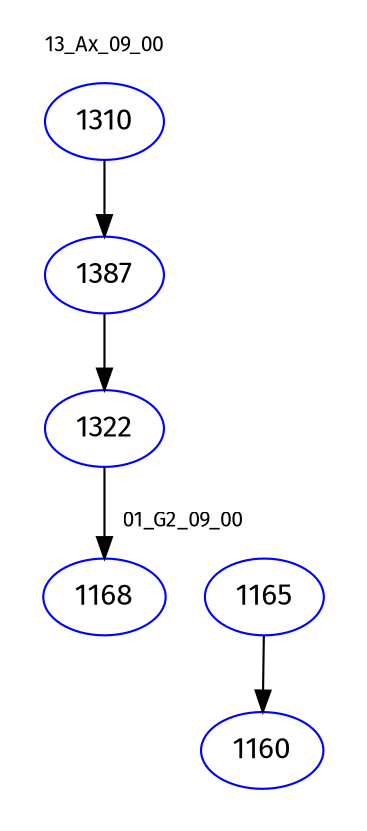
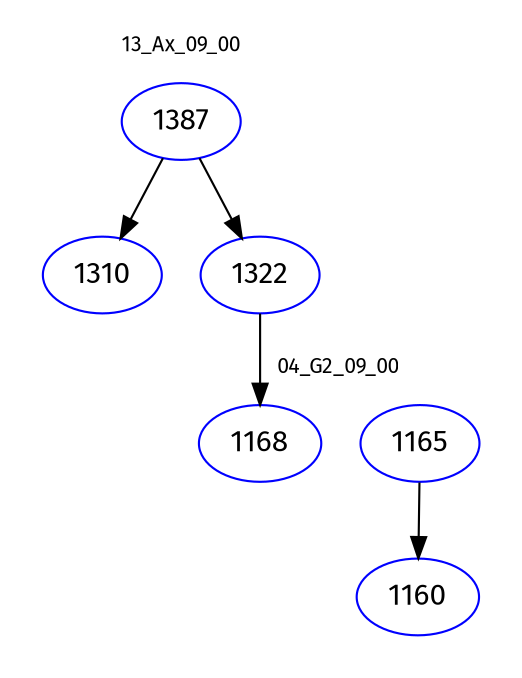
edge "1310" -> "1387": reversed
cluster "01_G2_09_00": label "01_G2_09_00" -> "04_G2_09_00"
